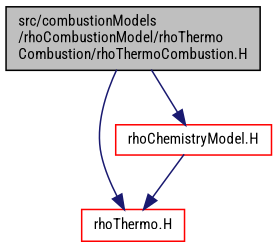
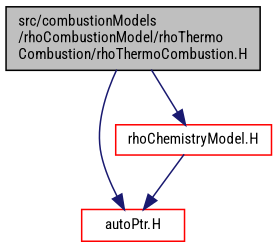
node "rhoThermo.H": label "rhoThermo.H" -> "autoPtr.H"
